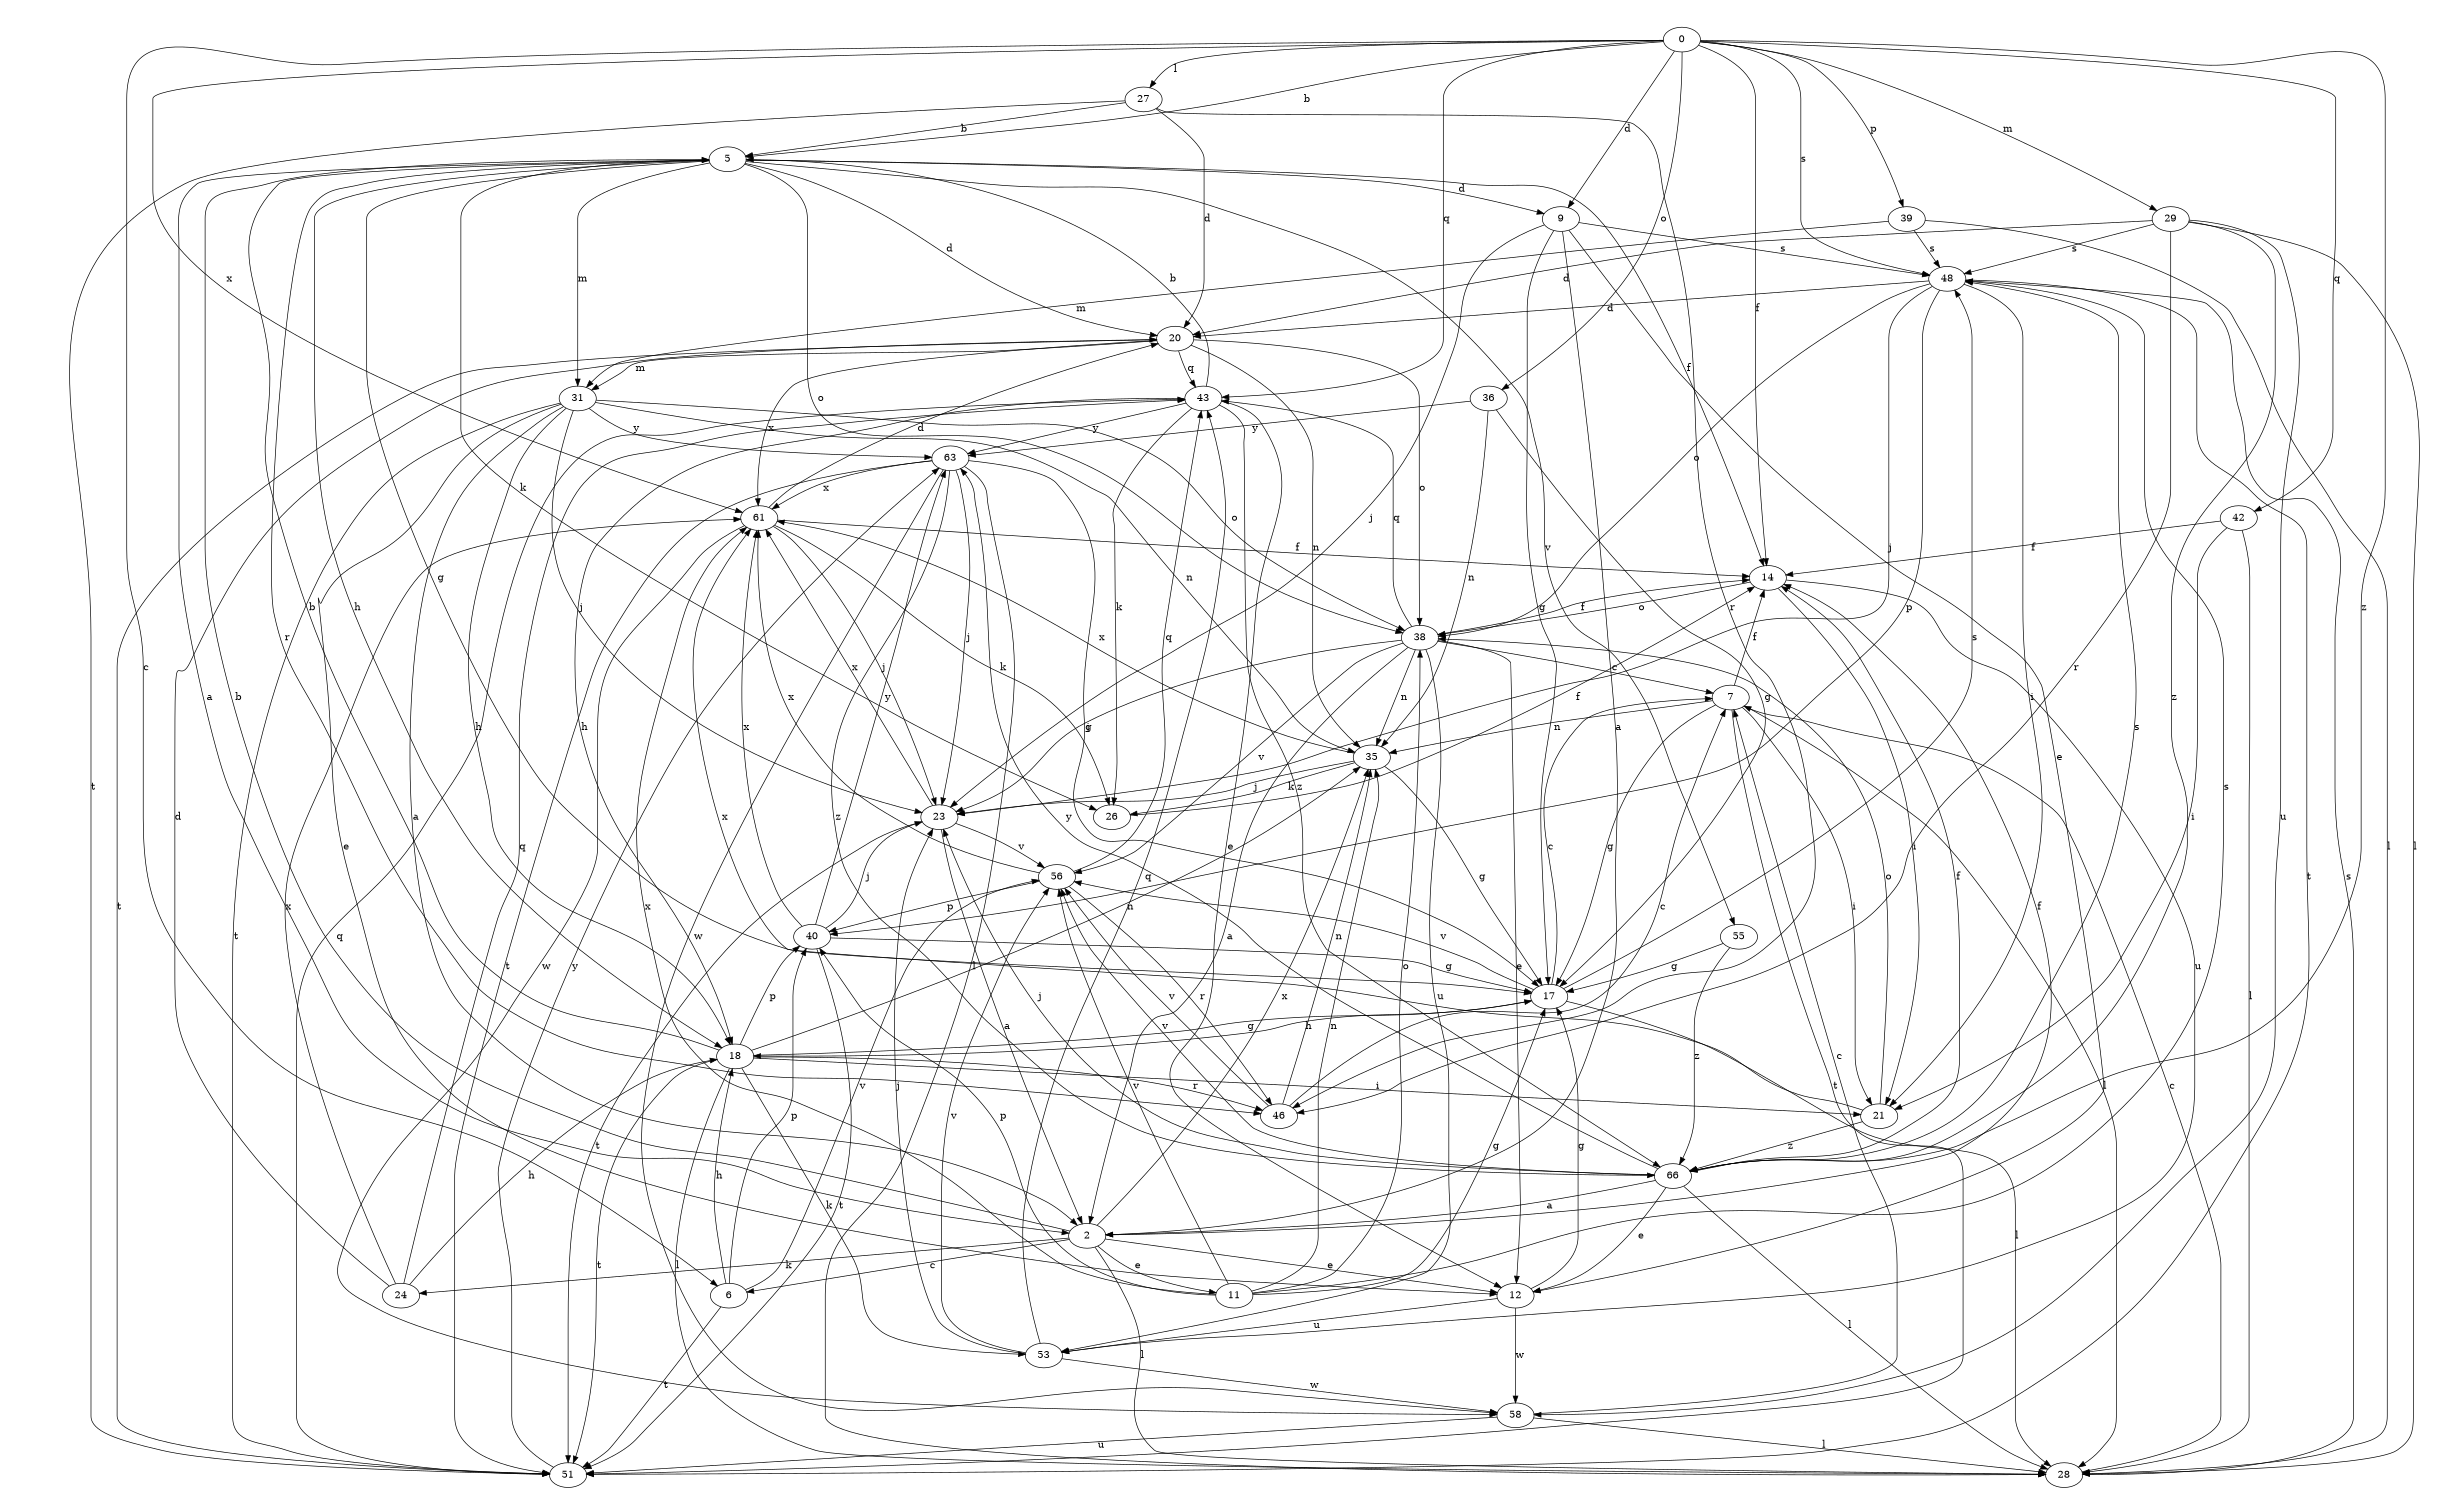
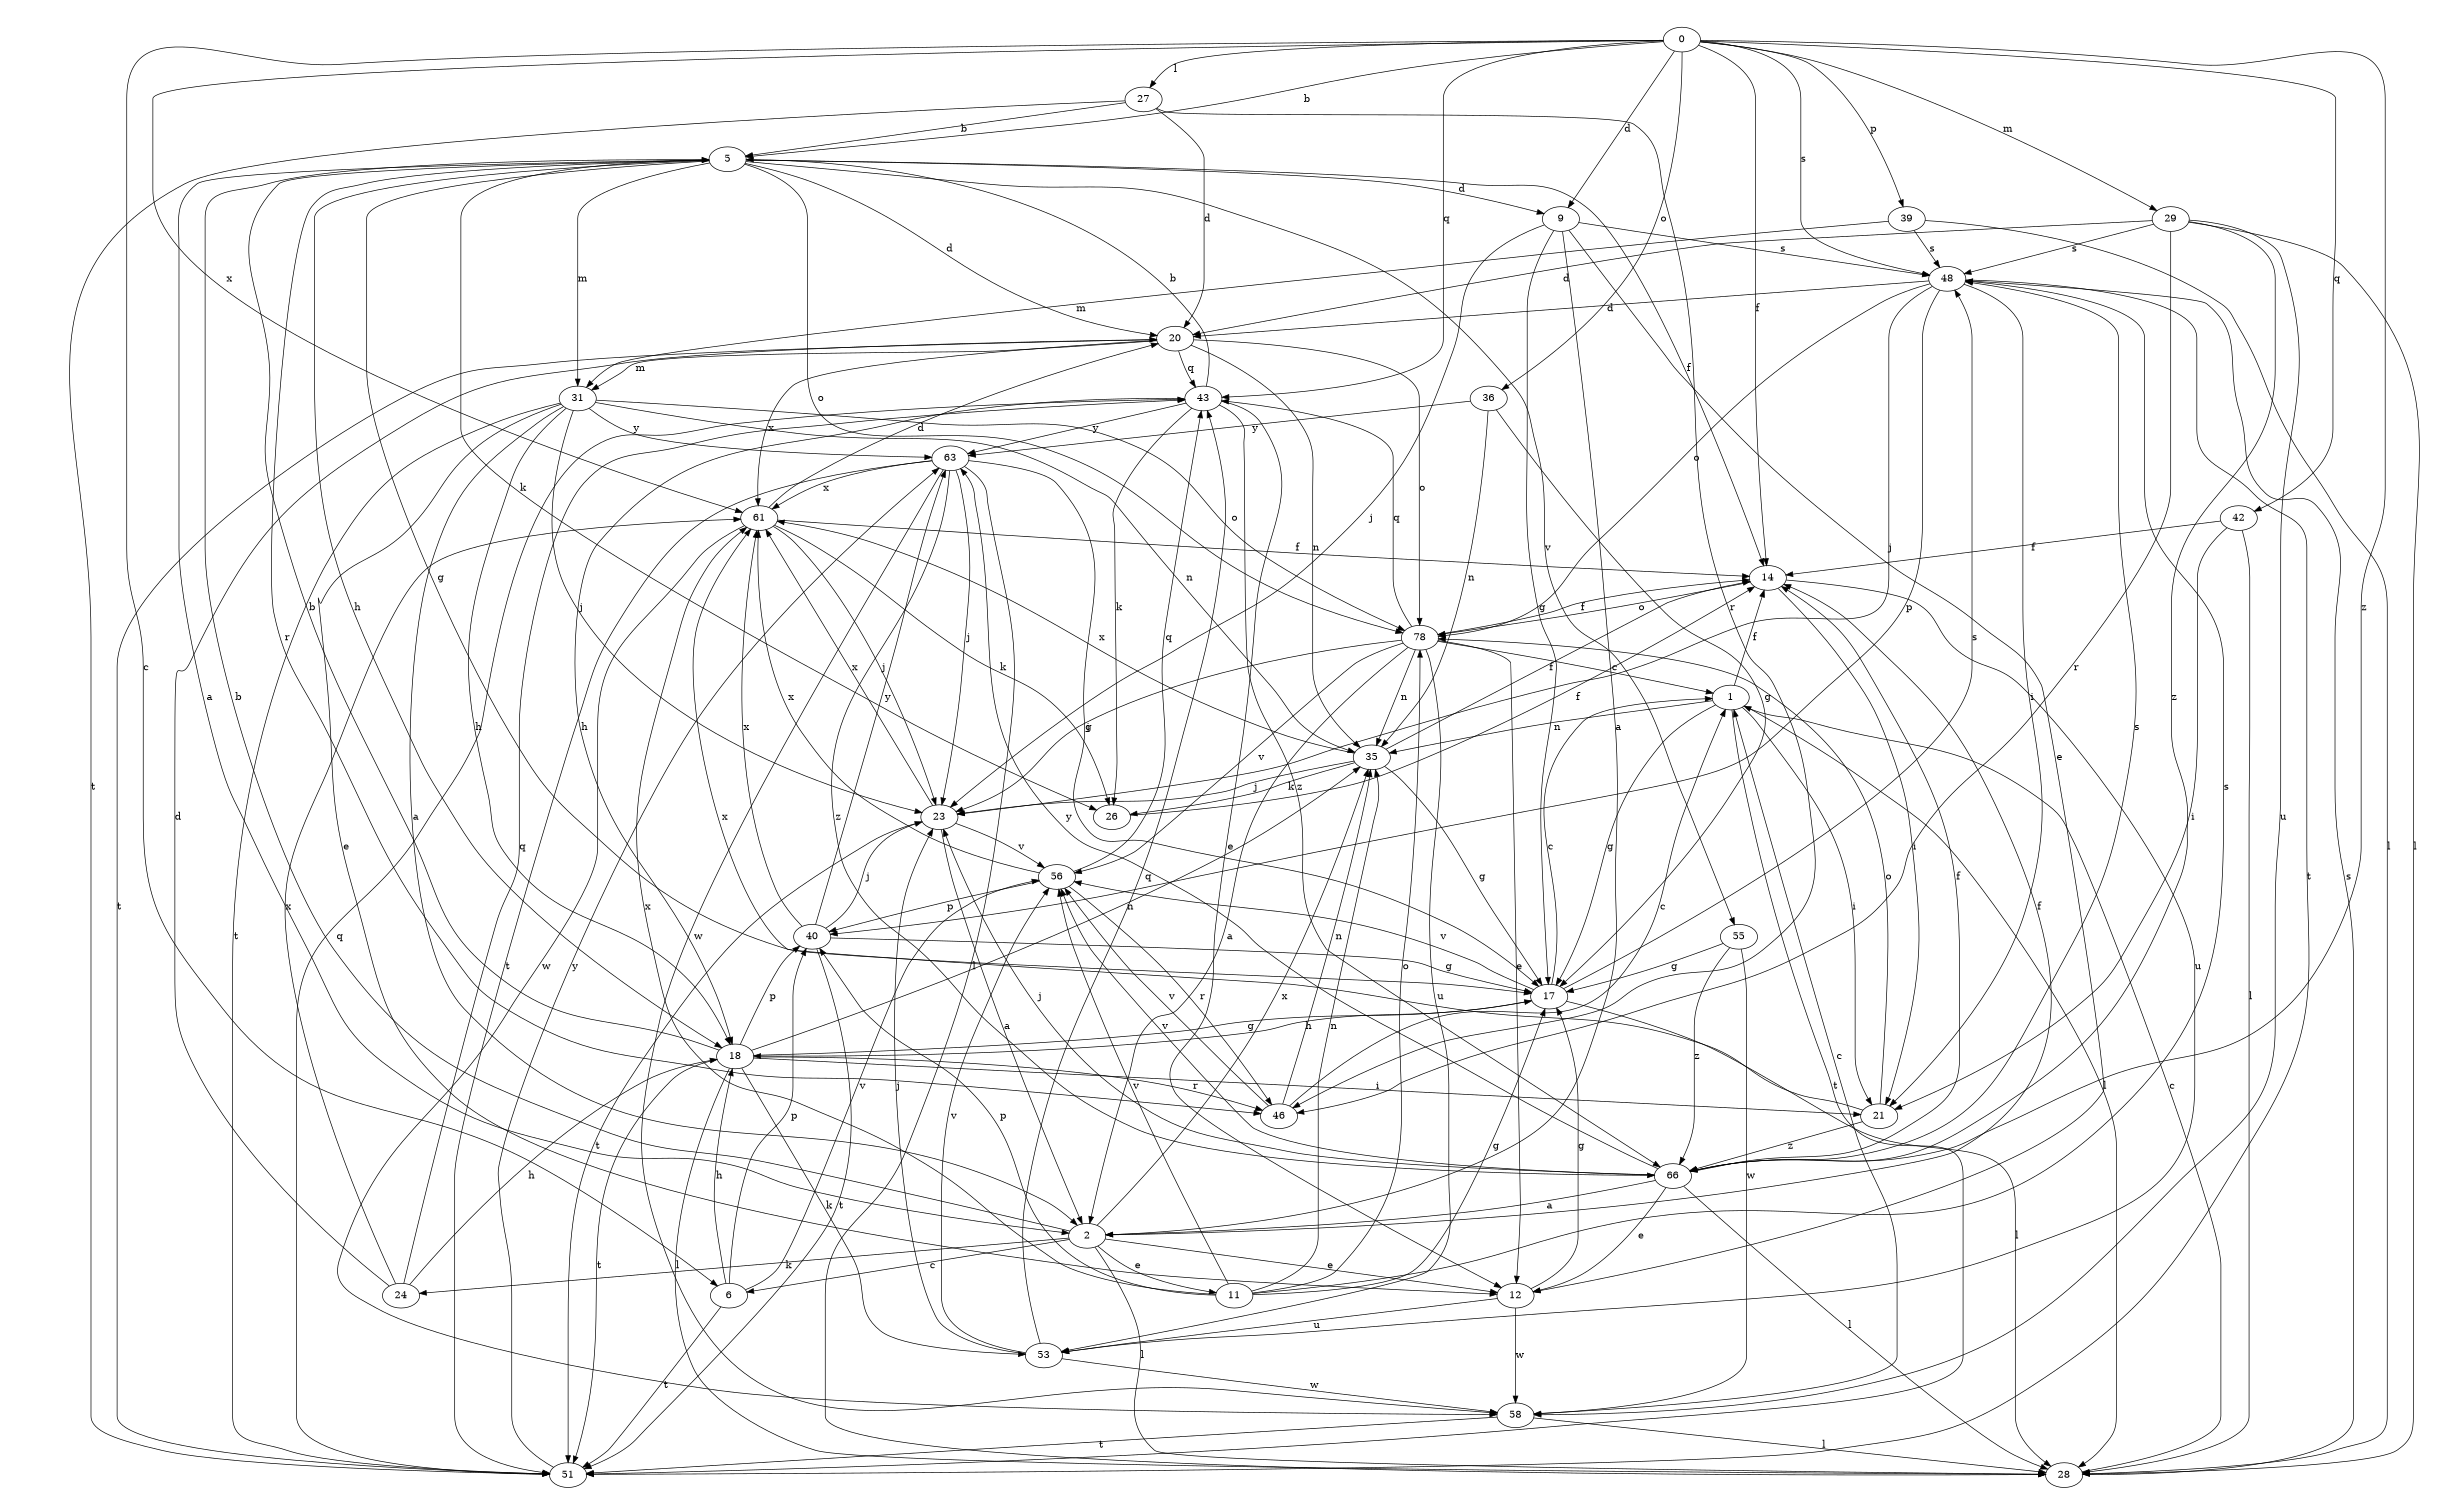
node "38": label "38" -> "78"
edge "35" -> "14": added, label "f"
node "7": label "7" -> "1"
edge "55" -> "58": added, label "w"
edge "58" -> "51": label "u" -> "t"
